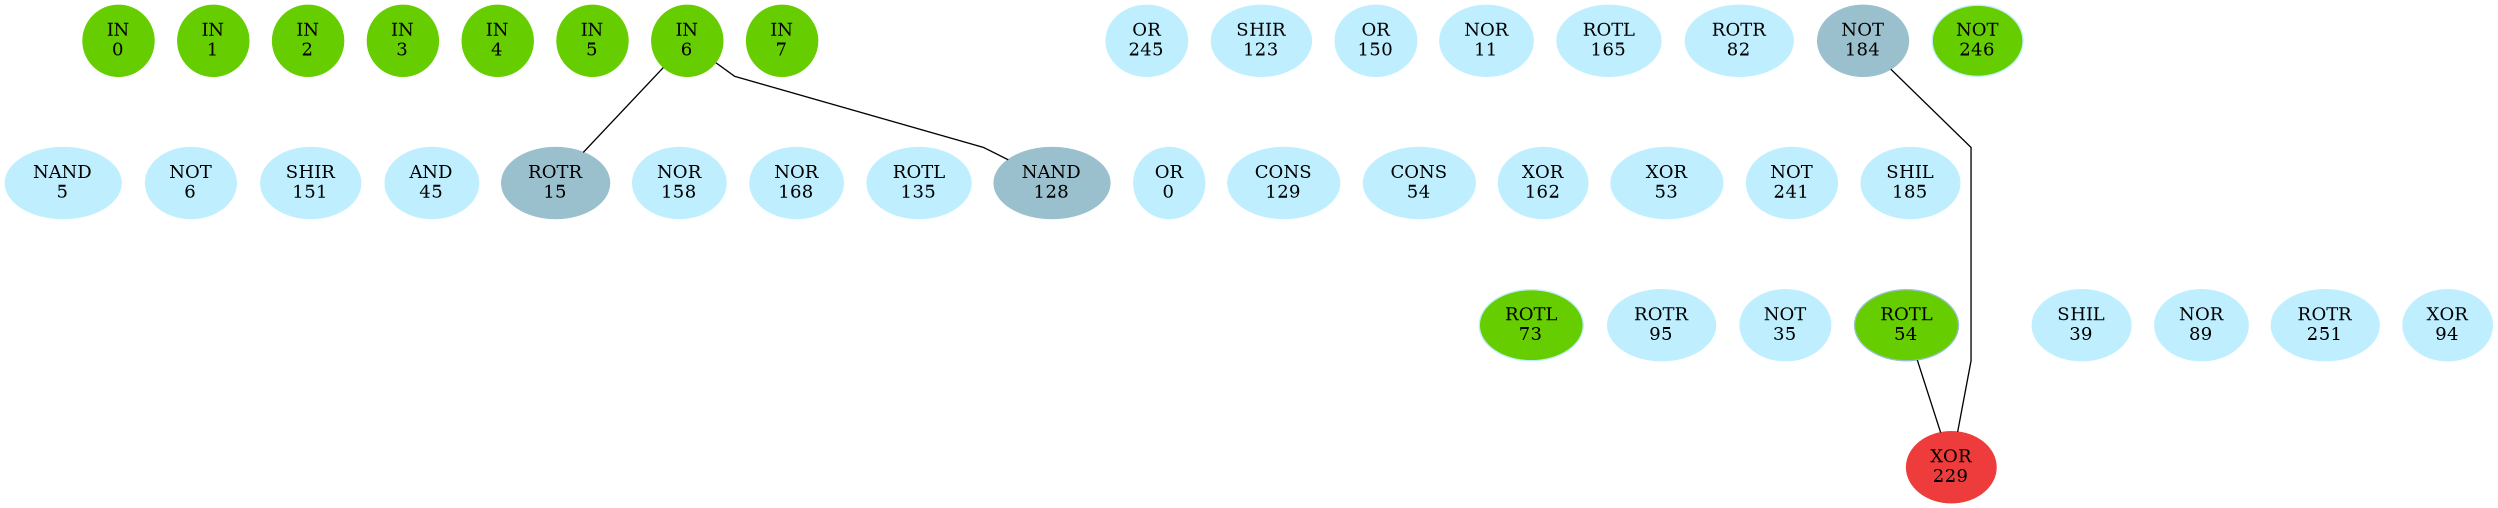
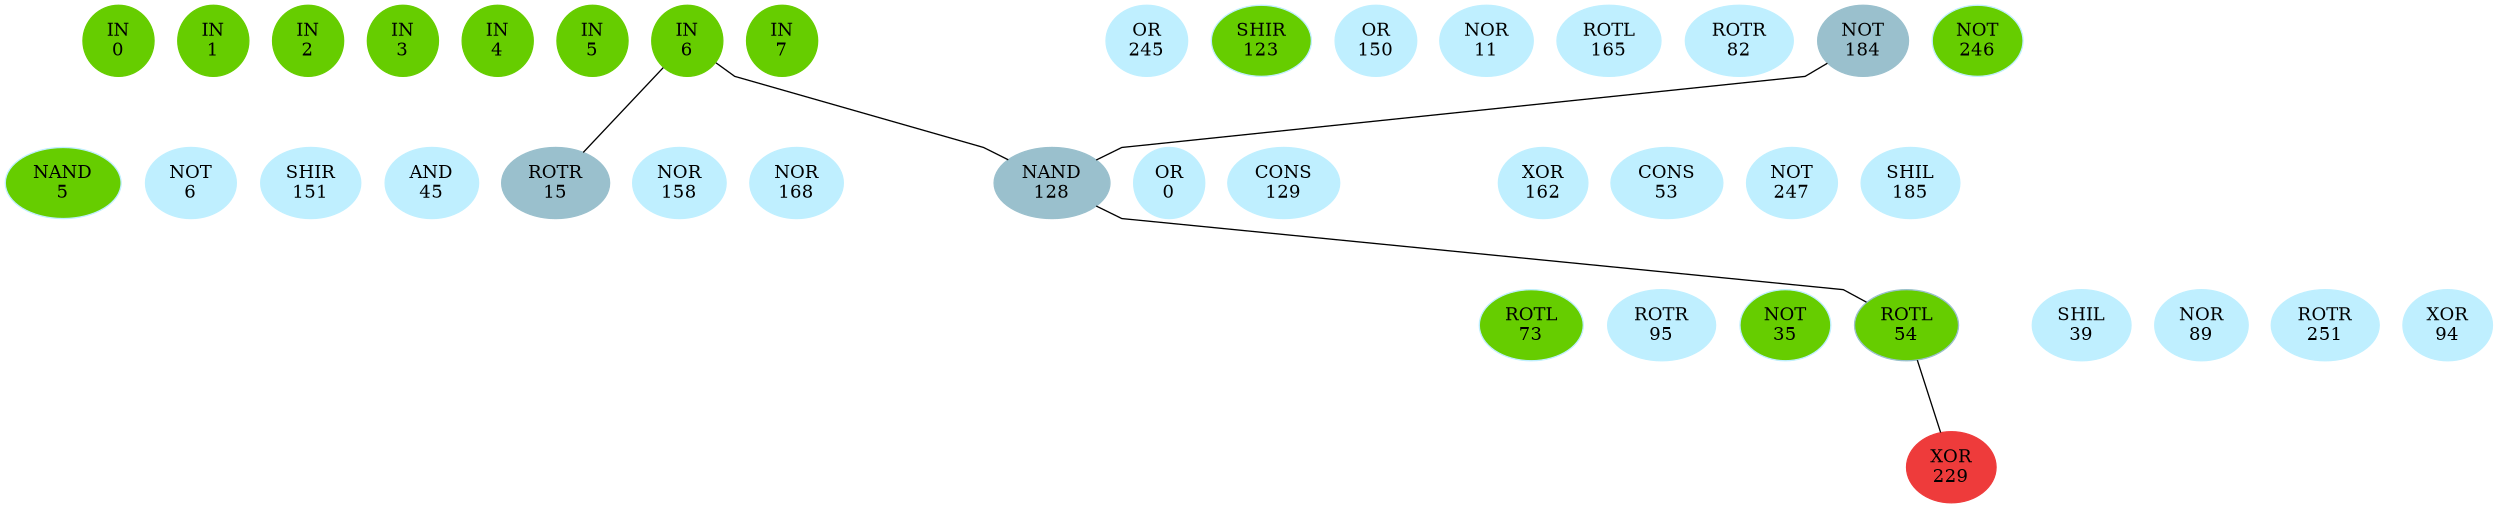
node "SHIR 123": fillcolor lightblue1 -> chartreuse3
node "NAND 5": fillcolor lightblue1 -> chartreuse3
node "ROTL 135": removed
node "CONS 54": removed
node "XOR 53": label "XOR 53" -> "CONS 53"
node "NOT 241": label "NOT 241" -> "NOT 247"
edge "NOT 184" -- "XOR 229": now "NOT 184" -- "NAND 128"
edge "NAND 128" -- "ROTL 54": added
node "NOT 35": fillcolor lightblue1 -> chartreuse3
